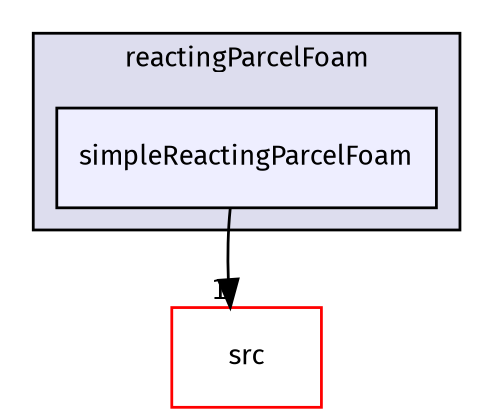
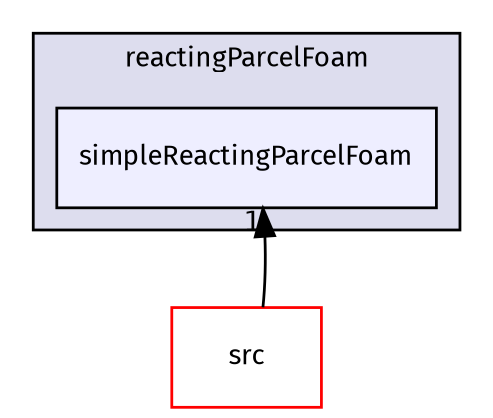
edge "simpleReactingParcelFoam" -> "src": reversed
